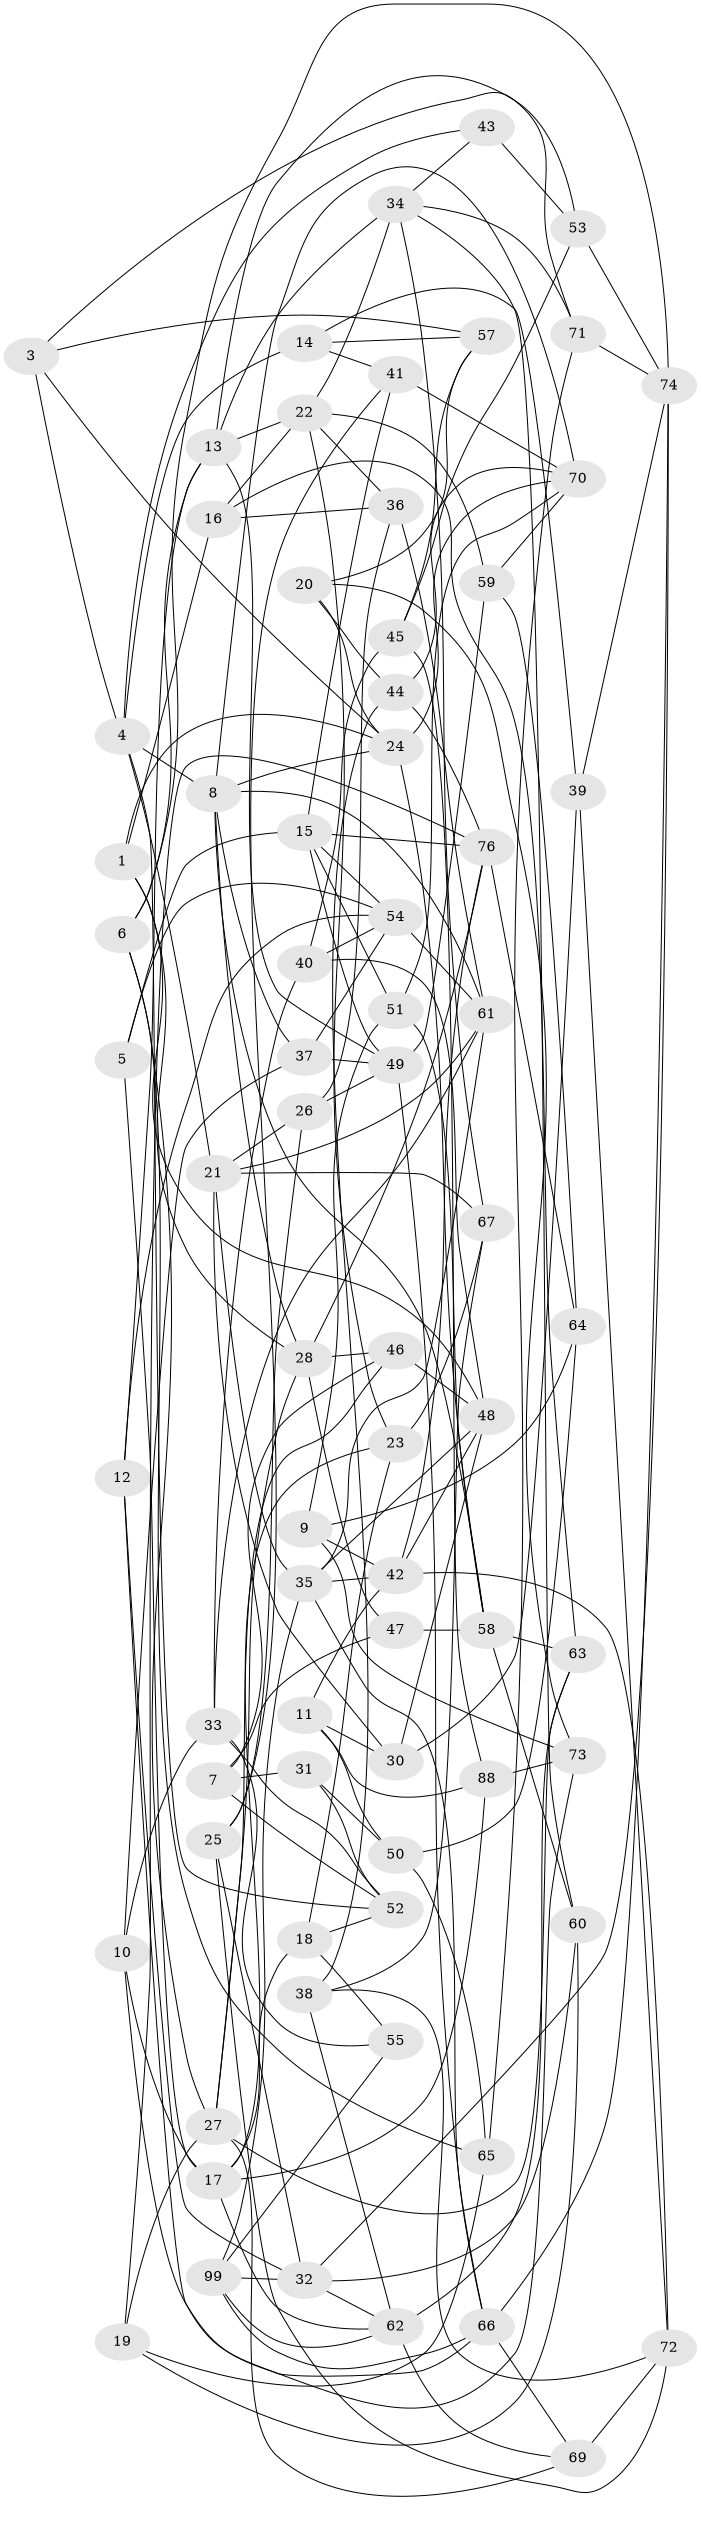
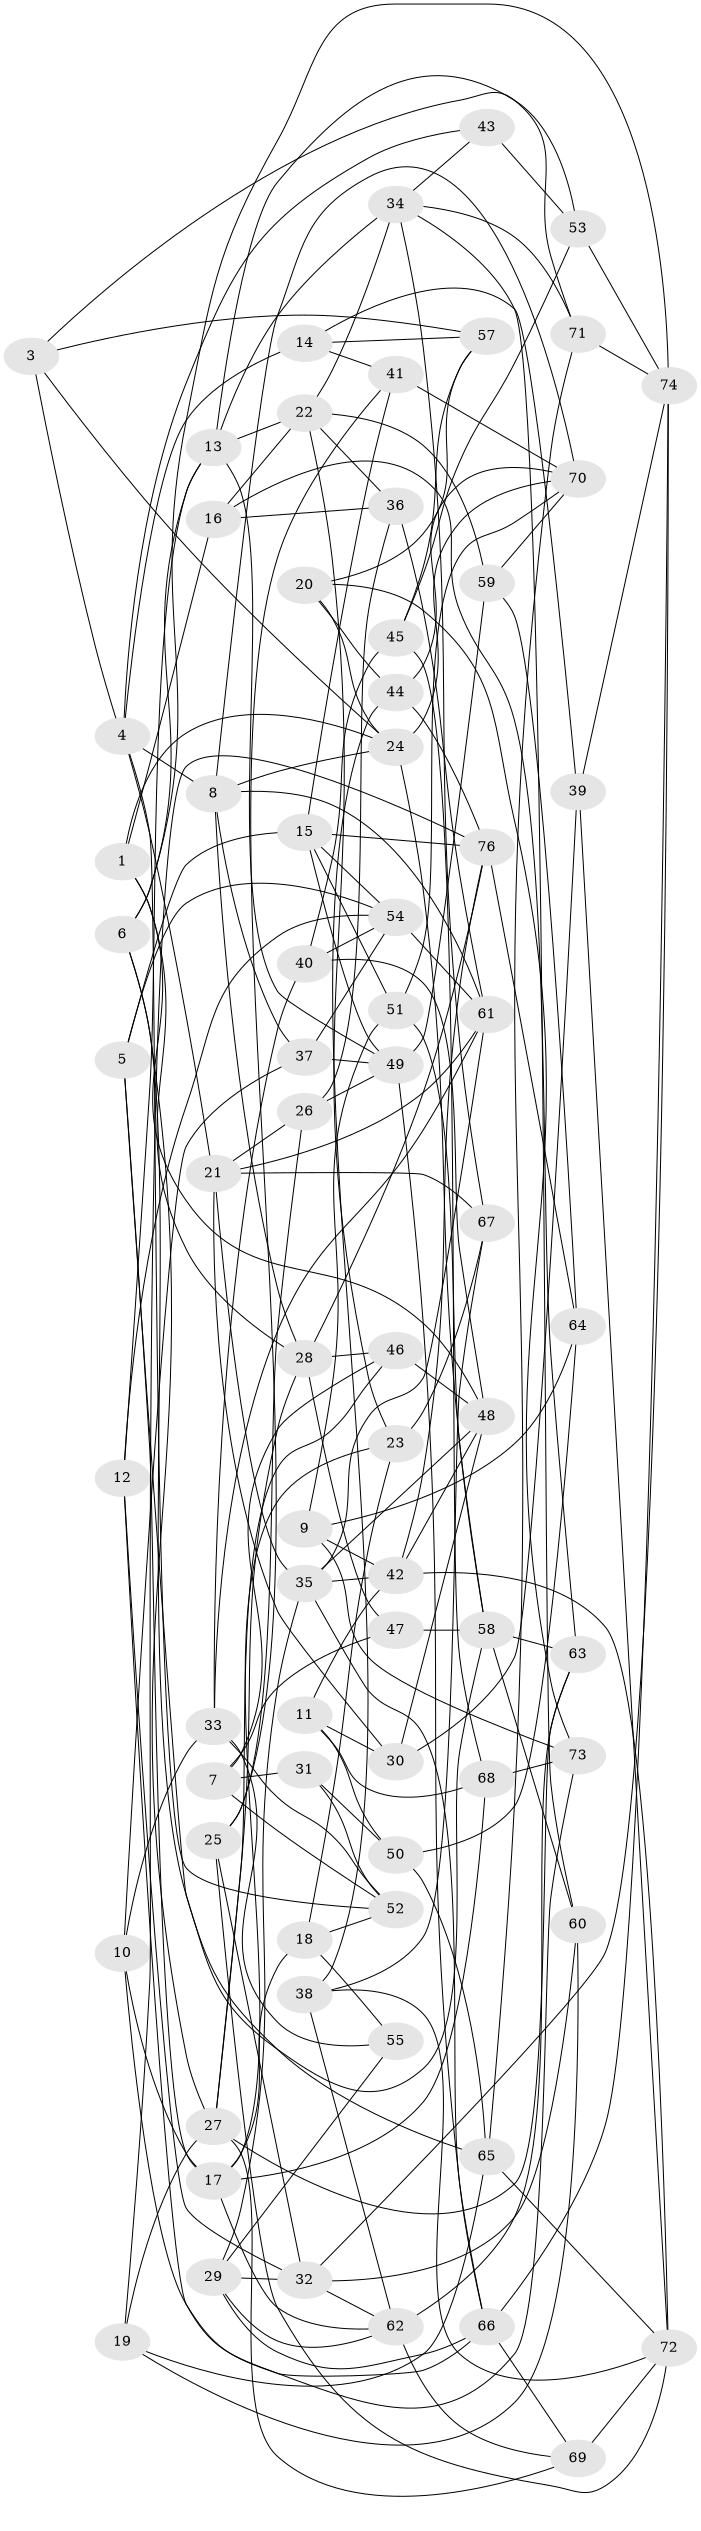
edge "8" -- "58": now "5" -- "58"
node "88": label "88" -> "68"
edge "65" -- "72": added
node "99": label "99" -> "29"
